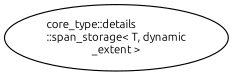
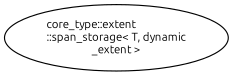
node "core_type::details ::span_storage< T, dynamic _extent >": label "core_type::details ::span_storage< T, dynamic _extent >" -> "core_type::extent ::span_storage< T, dynamic _extent >"
